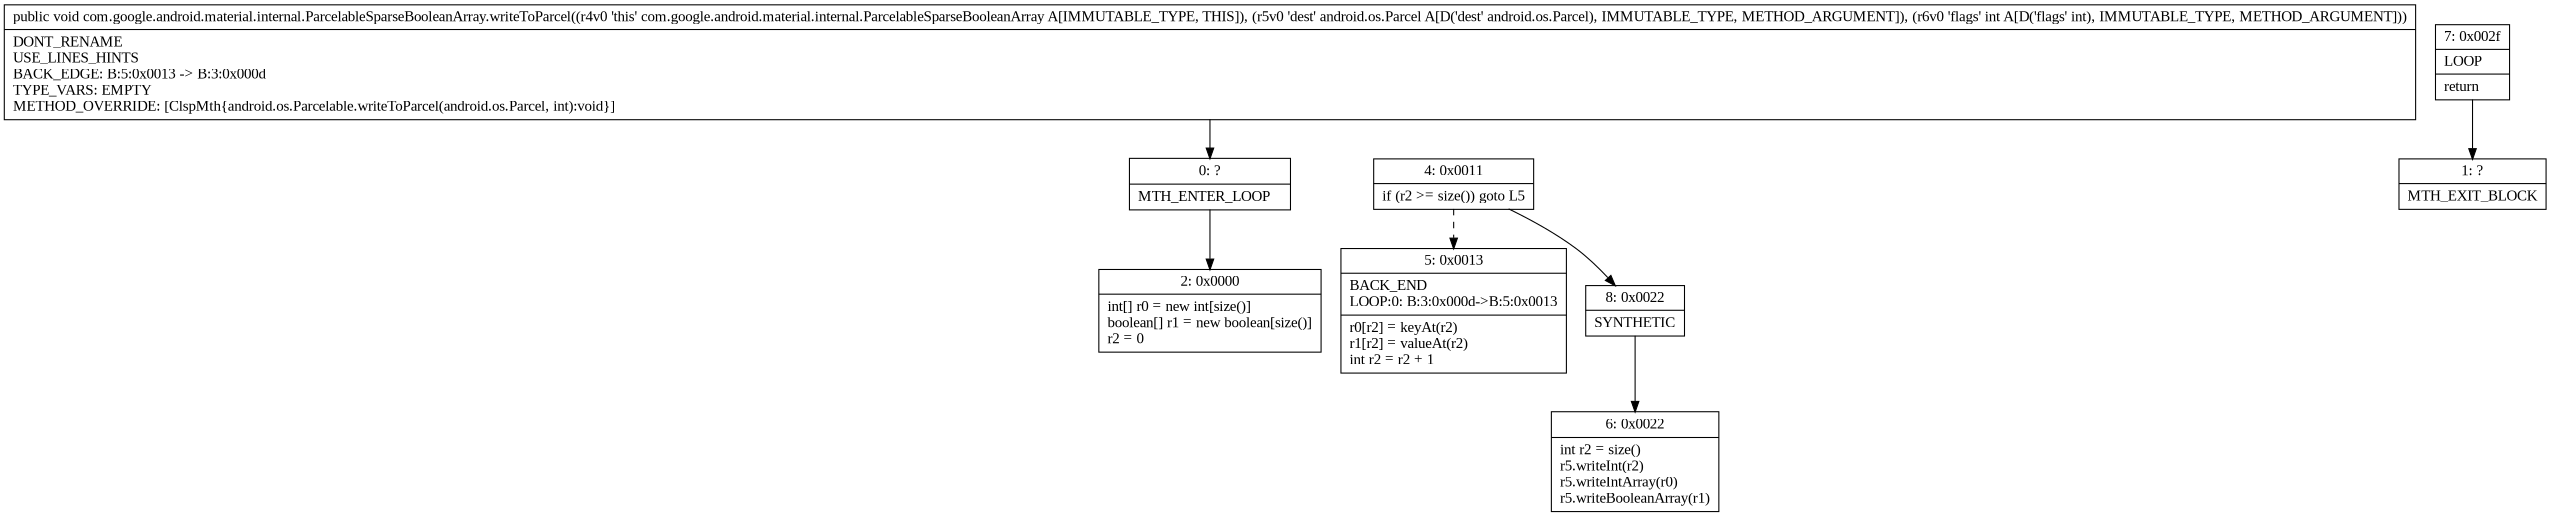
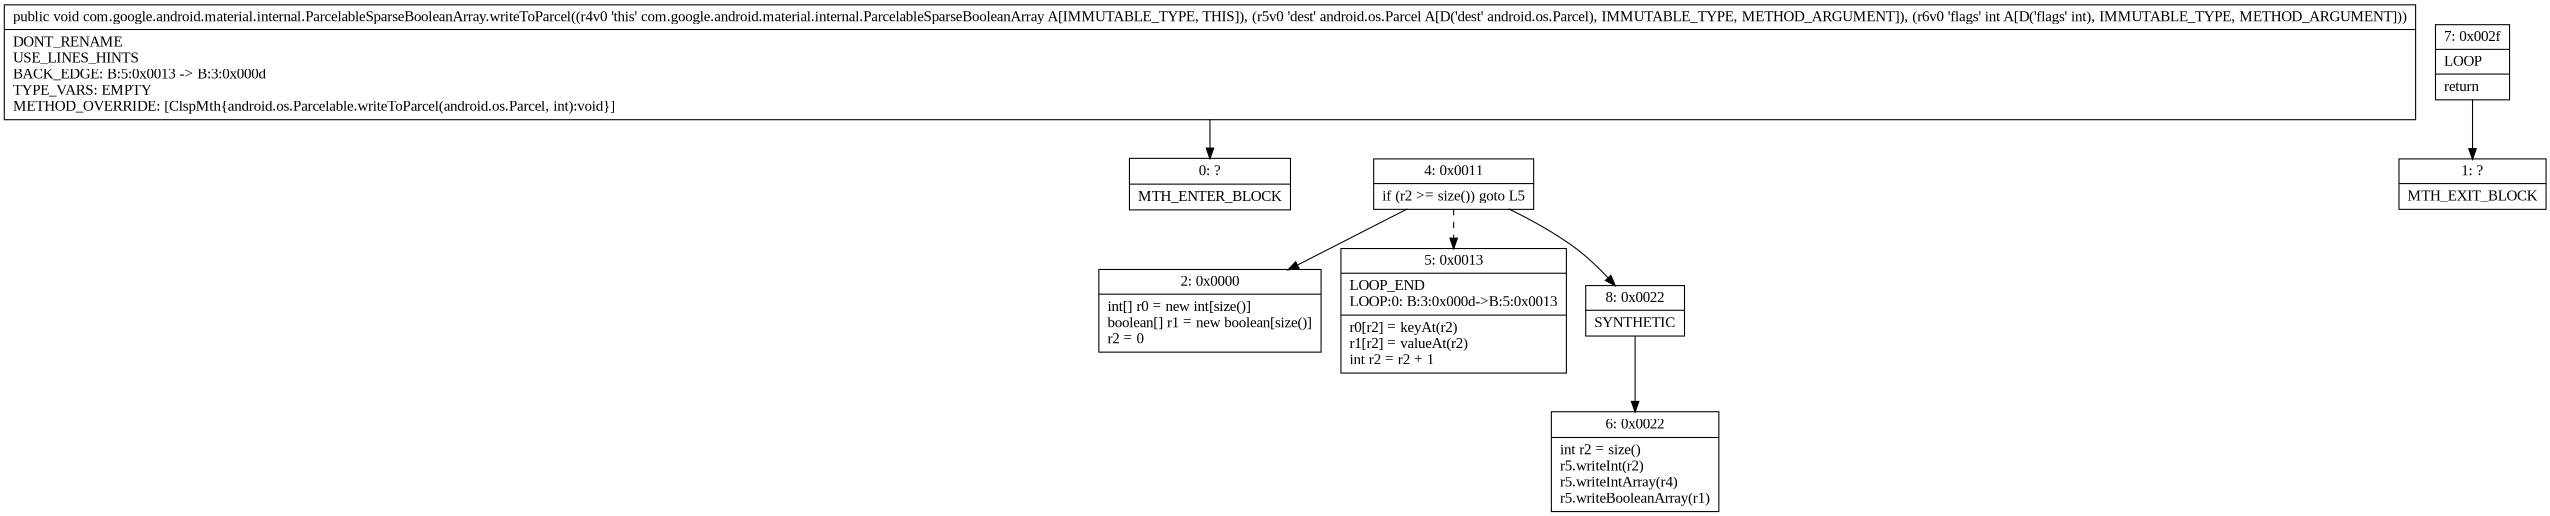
node "0: ?": text "MTH_ENTER_LOOP" -> "MTH_ENTER_BLOCK"
edge "0: ?" -> "2: 0x0000": now "4: 0x0011" -> "2: 0x0000"
node "5: 0x0013": text "BACK_END" -> "LOOP_END"
node "6: 0x0022": text "r5.writeIntArray(r0)" -> "r5.writeIntArray(r4)"
